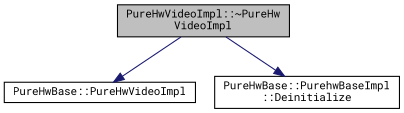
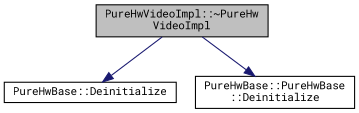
node "PureHwBase::PureHwVideoImpl": label "PureHwBase::PureHwVideoImpl" -> "PureHwBase::Deinitialize"
node "PureHwBase::PurehwBaseImpl ::Deinitialize": label "PureHwBase::PurehwBaseImpl ::Deinitialize" -> "PureHwBase::PureHwBase ::Deinitialize"
